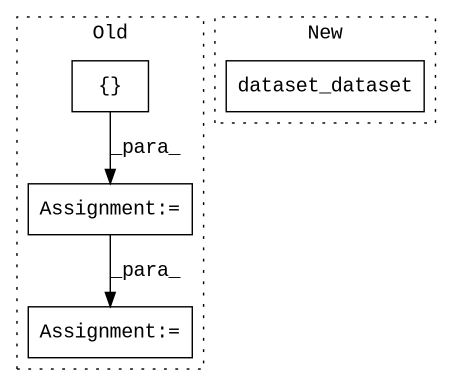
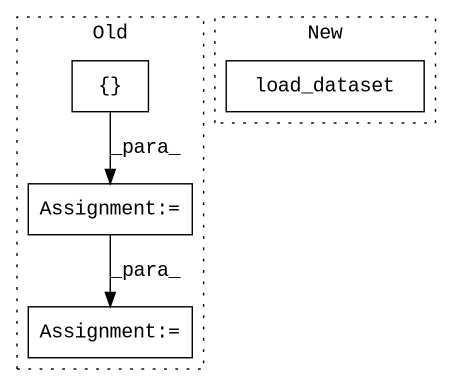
node "dataset_dataset": label "dataset_dataset" -> "load_dataset"
